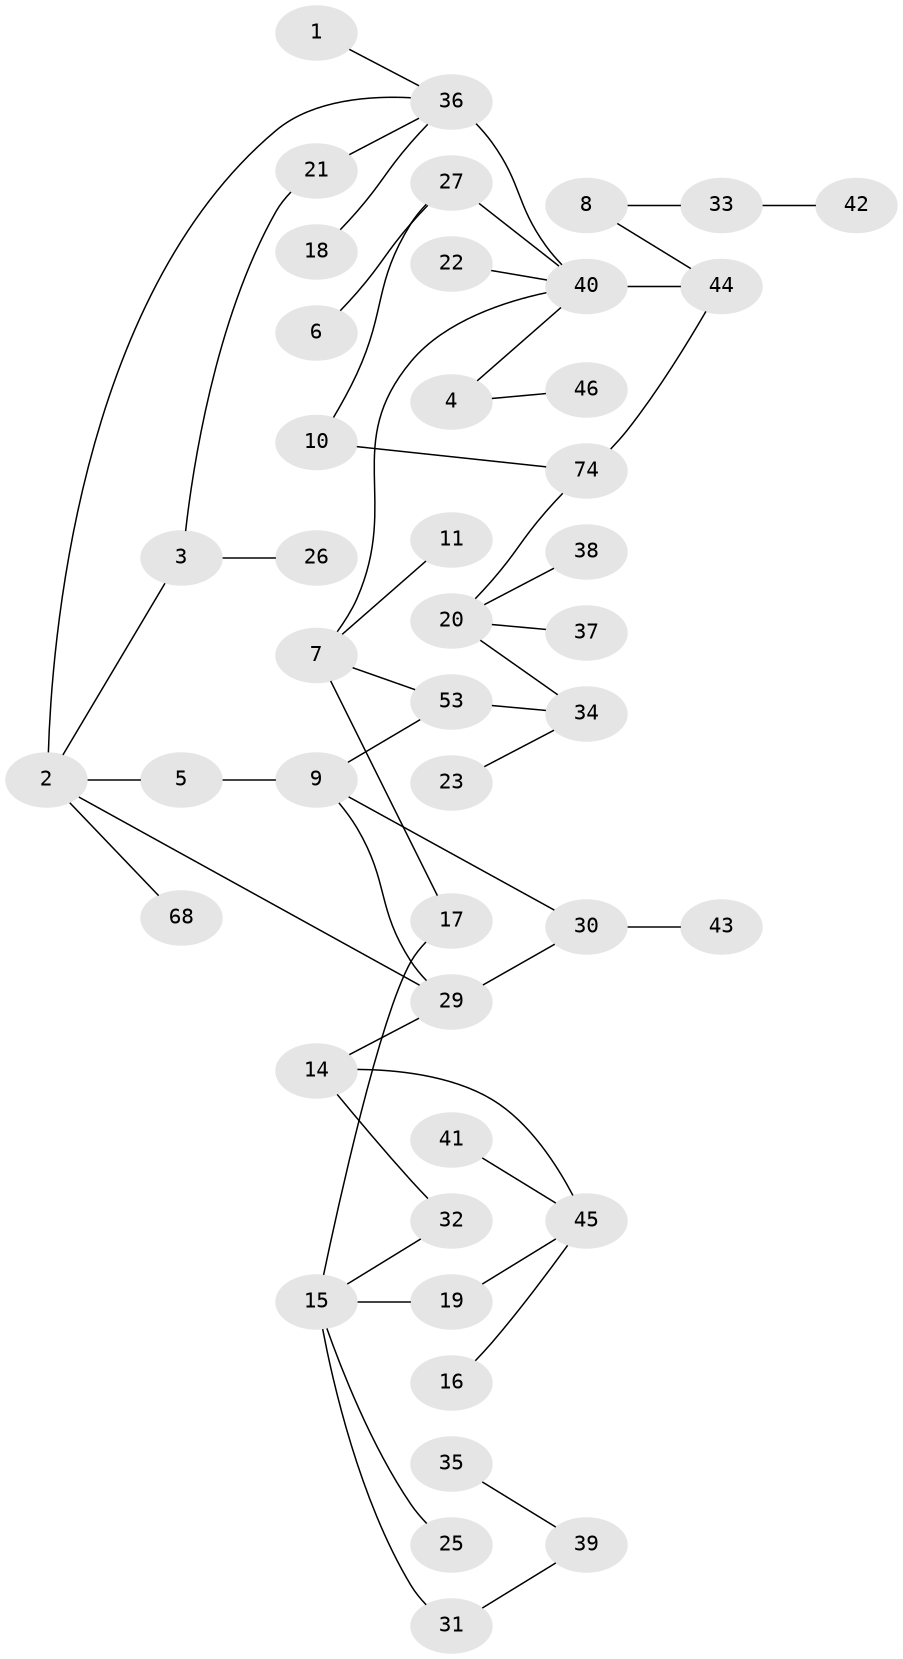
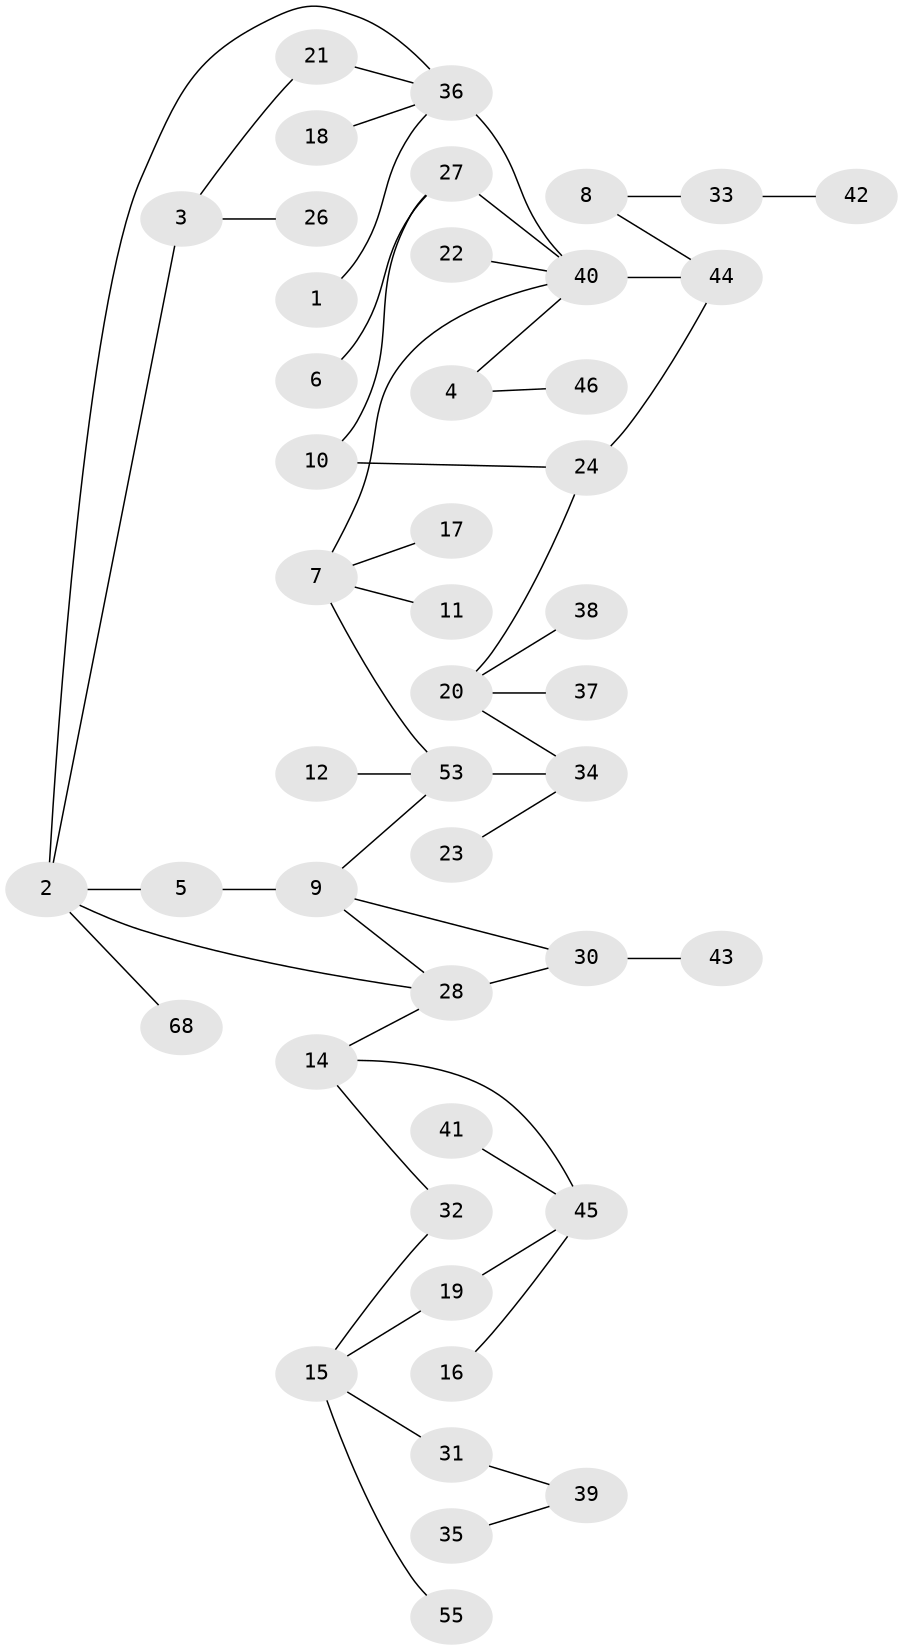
node "74": label "74" -> "24"
node "12": added
node "29": label "29" -> "28"
edge "17" -- "15": removed
node "25": label "25" -> "55"
